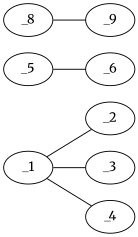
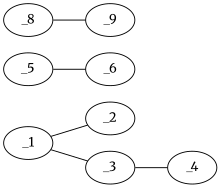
edge "_1" -- "_4": now "_3" -- "_4"
